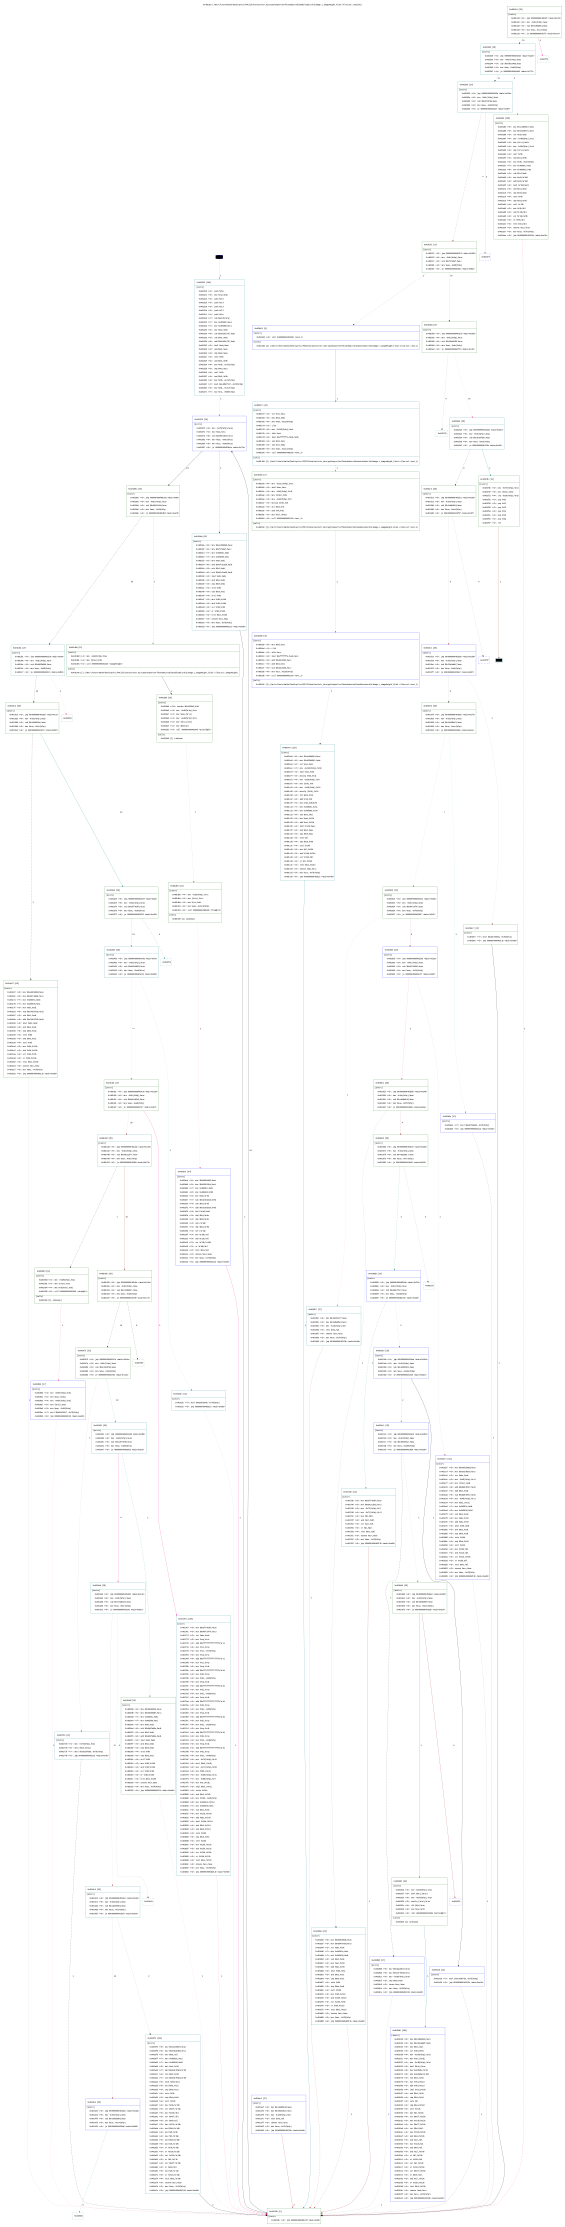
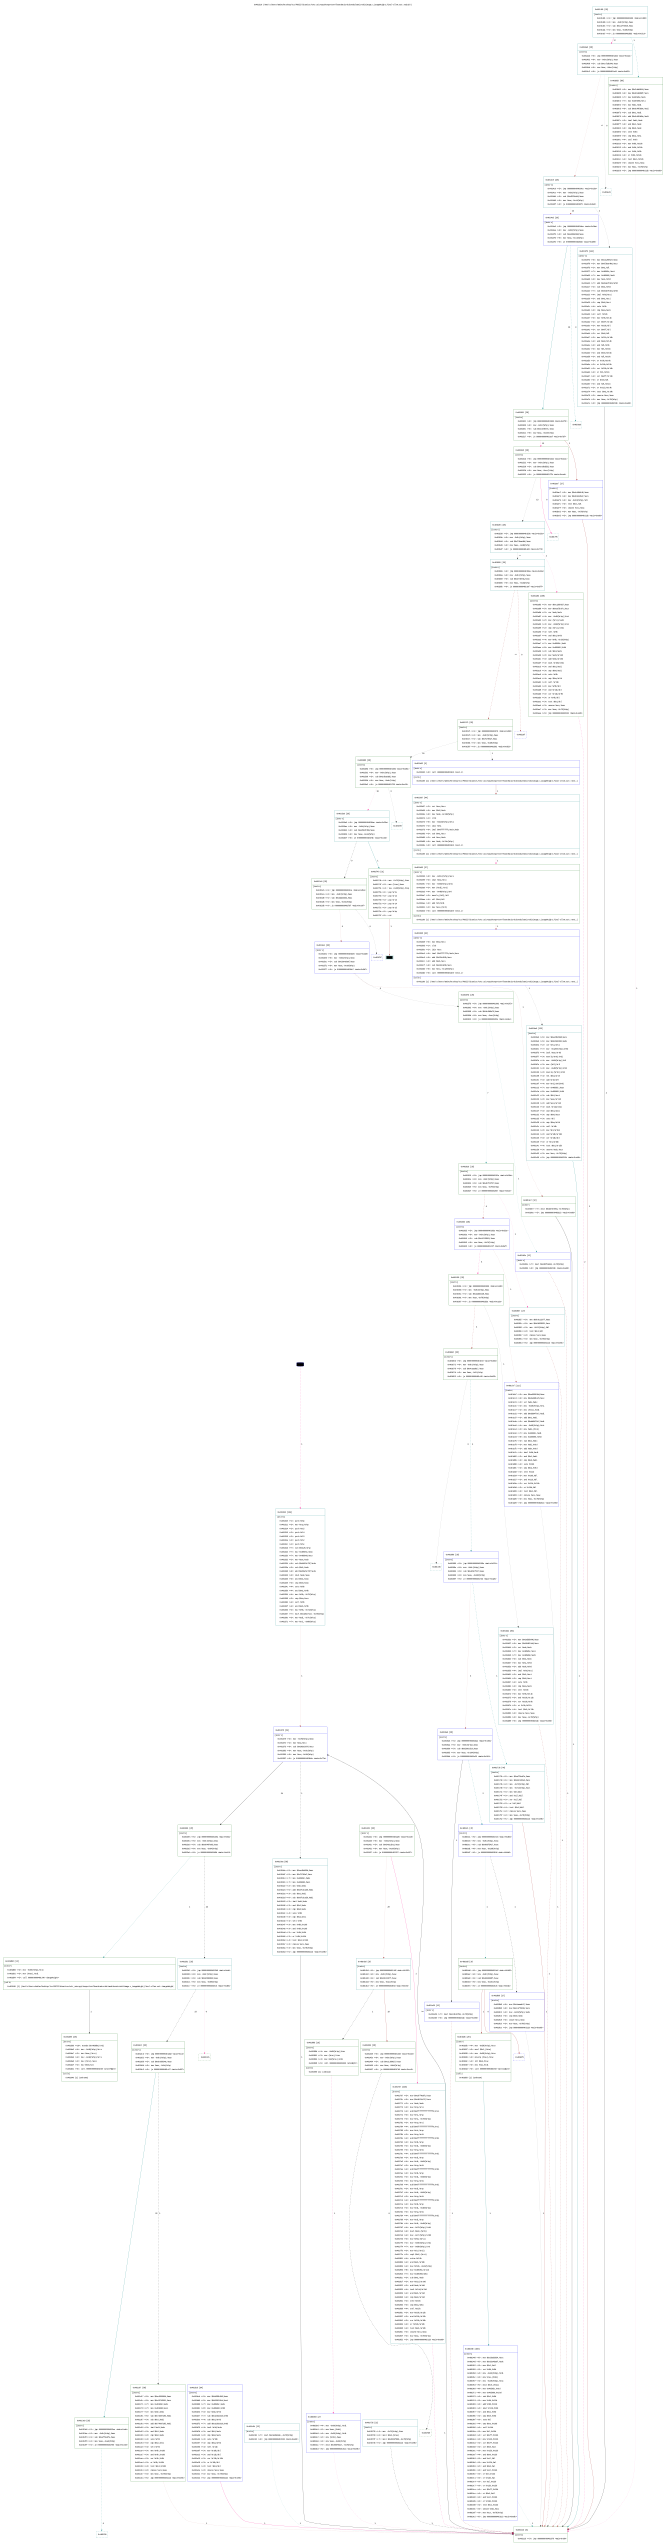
node "0x401501 [28]": added
node "0x401db6 [21]": removed
node "0x401405 [28]": removed
node "0x401475 [28]": removed
